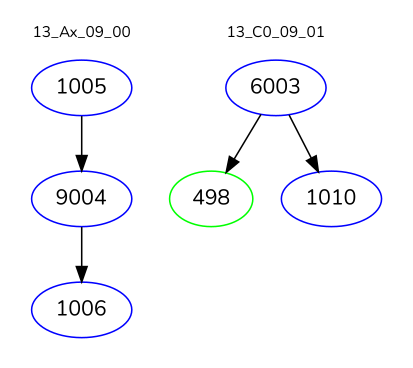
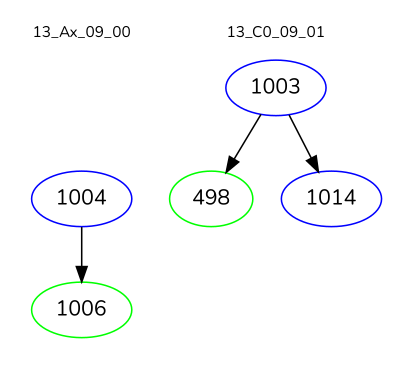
node "1005": removed
node "6003": label "6003" -> "1003"
node "9004": label "9004" -> "1004"
node "1010": label "1010" -> "1014"
node "1006": color blue -> green
